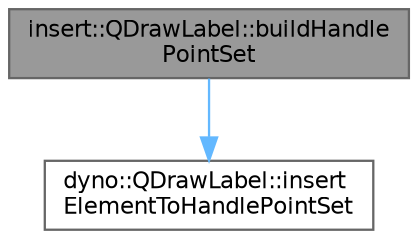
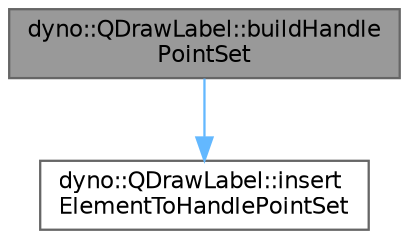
node "insert::QDrawLabel::buildHandle PointSet": label "insert::QDrawLabel::buildHandle PointSet" -> "dyno::QDrawLabel::buildHandle PointSet"
